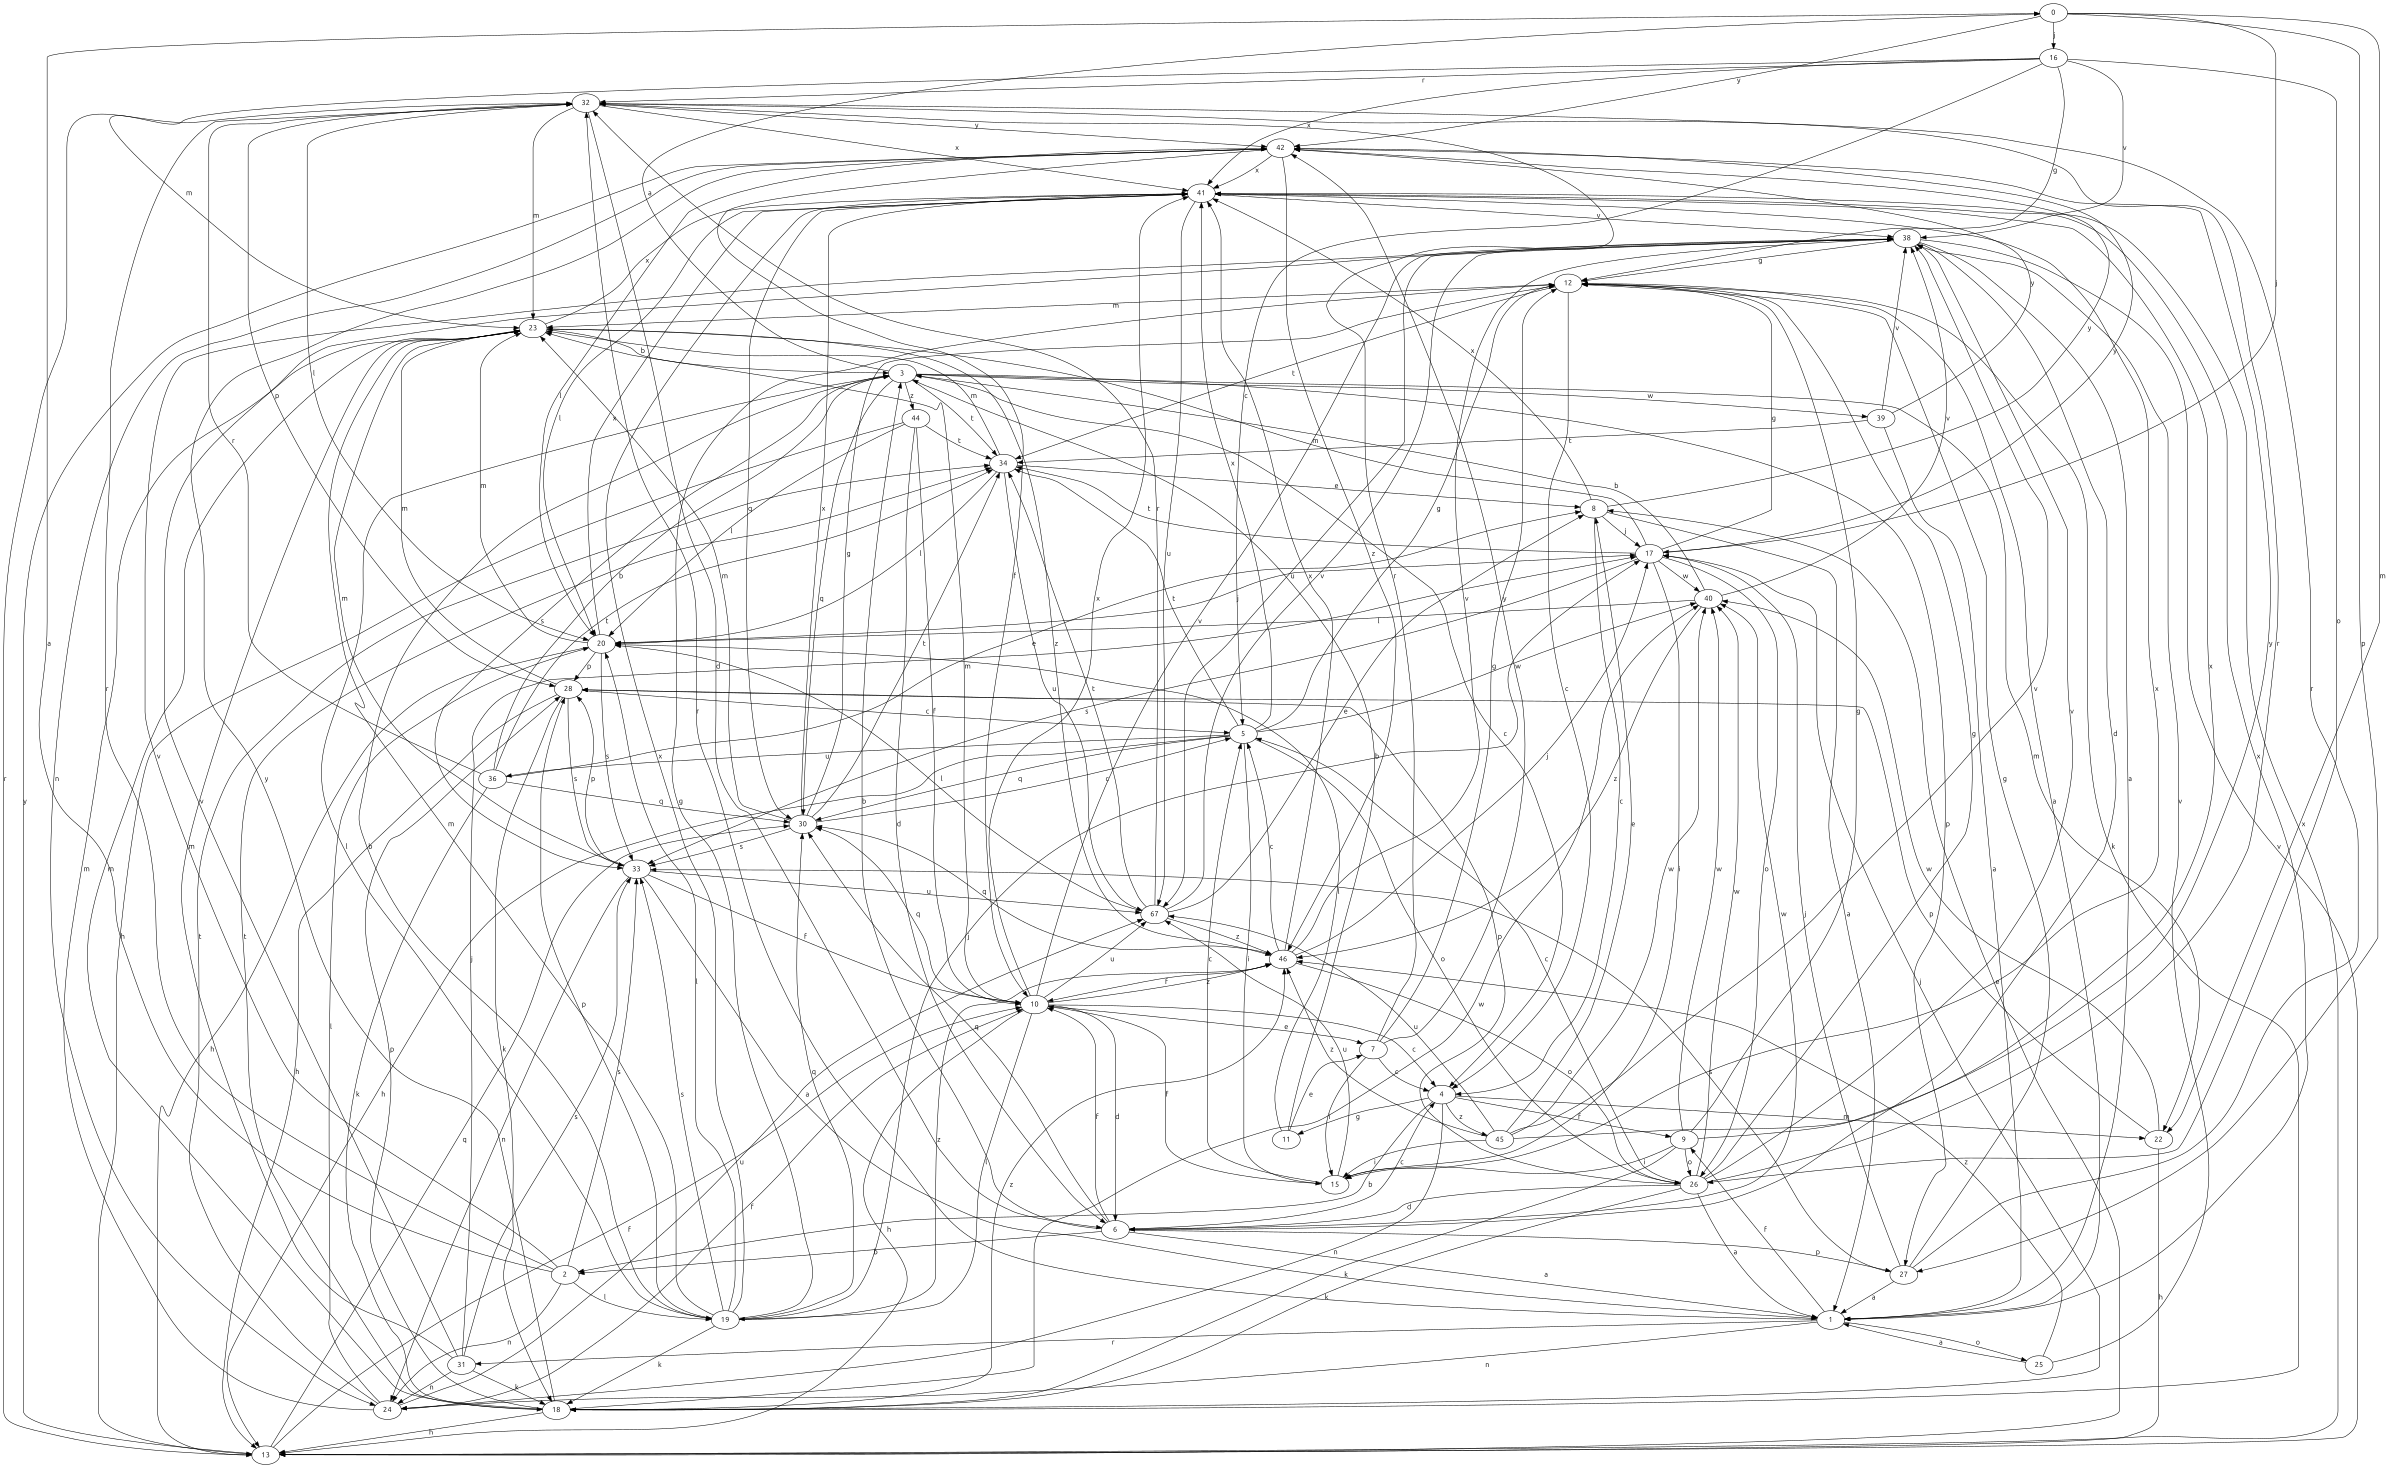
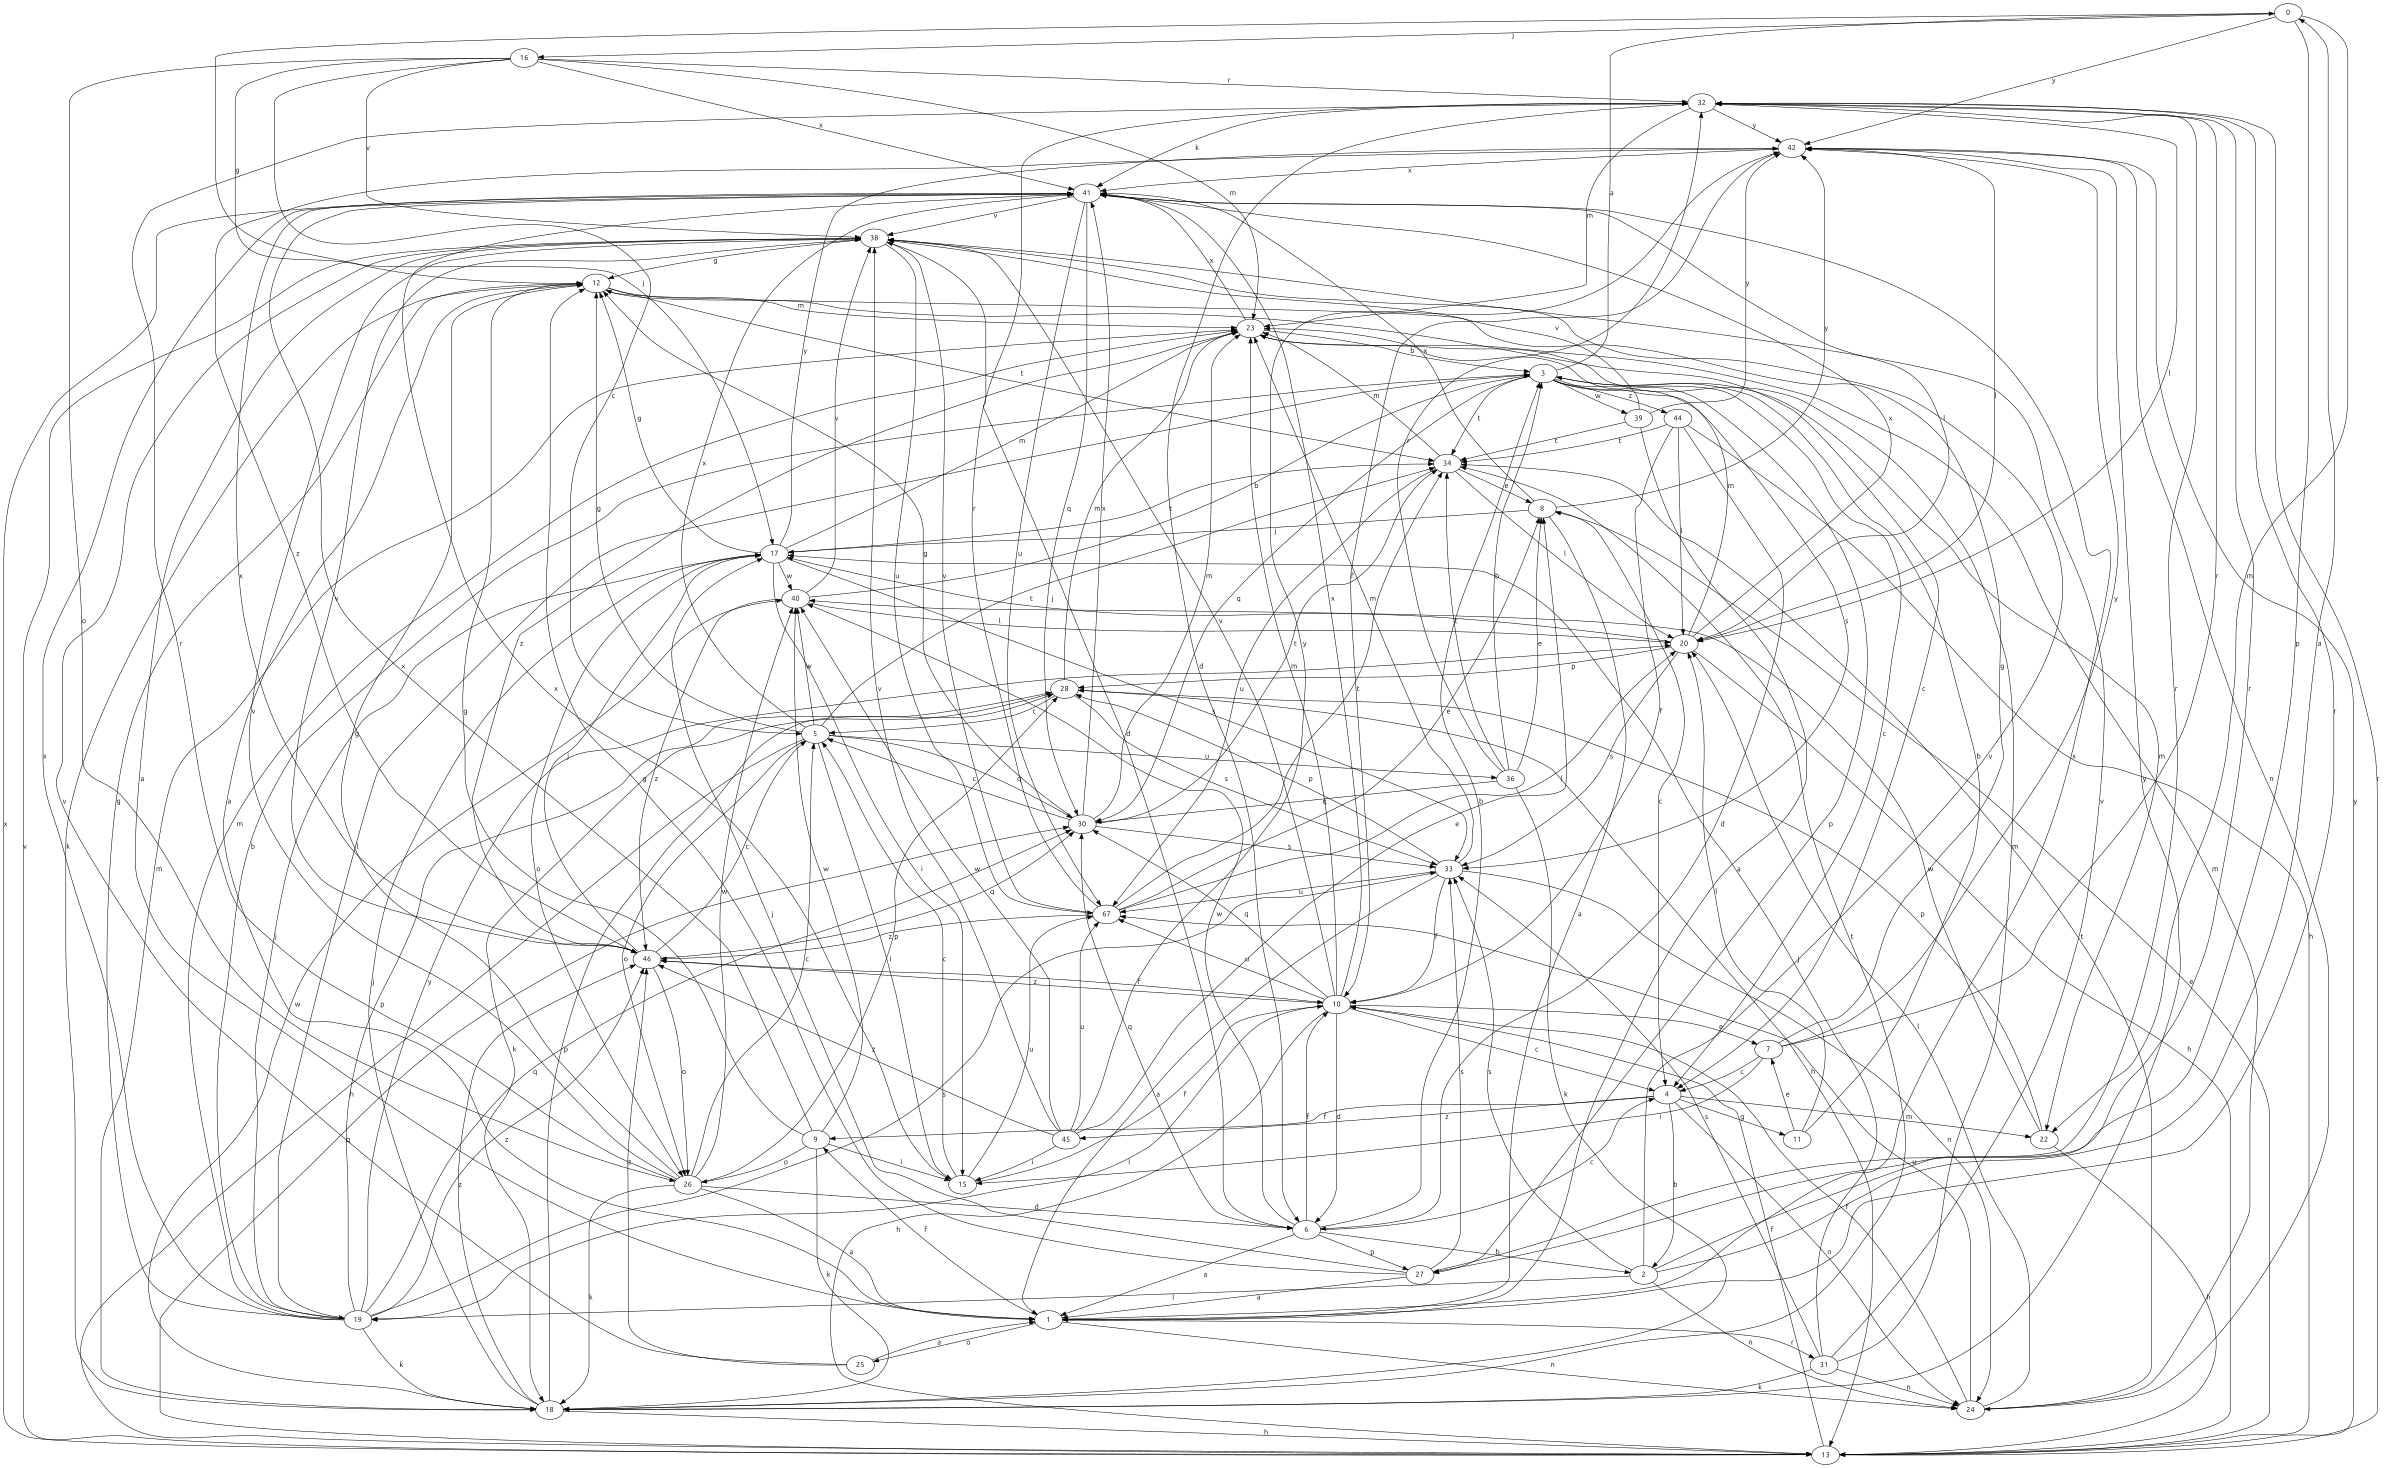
edge "32" -> "41": label "x" -> "k"
edge "32" -> "28": removed, label "p"
edge "19" -> "20": label "l" -> "y"
edge "38" -> "13": reversed
